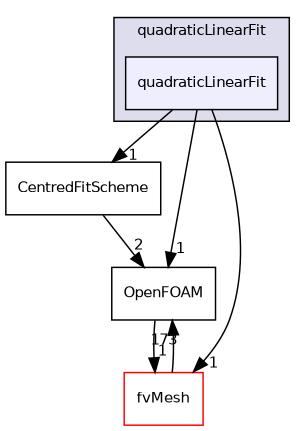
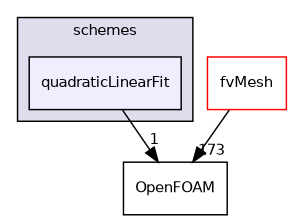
cluster "quadraticLinearFit": label "quadraticLinearFit" -> "schemes"
node "CentredFitScheme": removed
edge "quadraticLinearFit" -> "fvMesh": removed
edge "OpenFOAM" -> "fvMesh": removed
